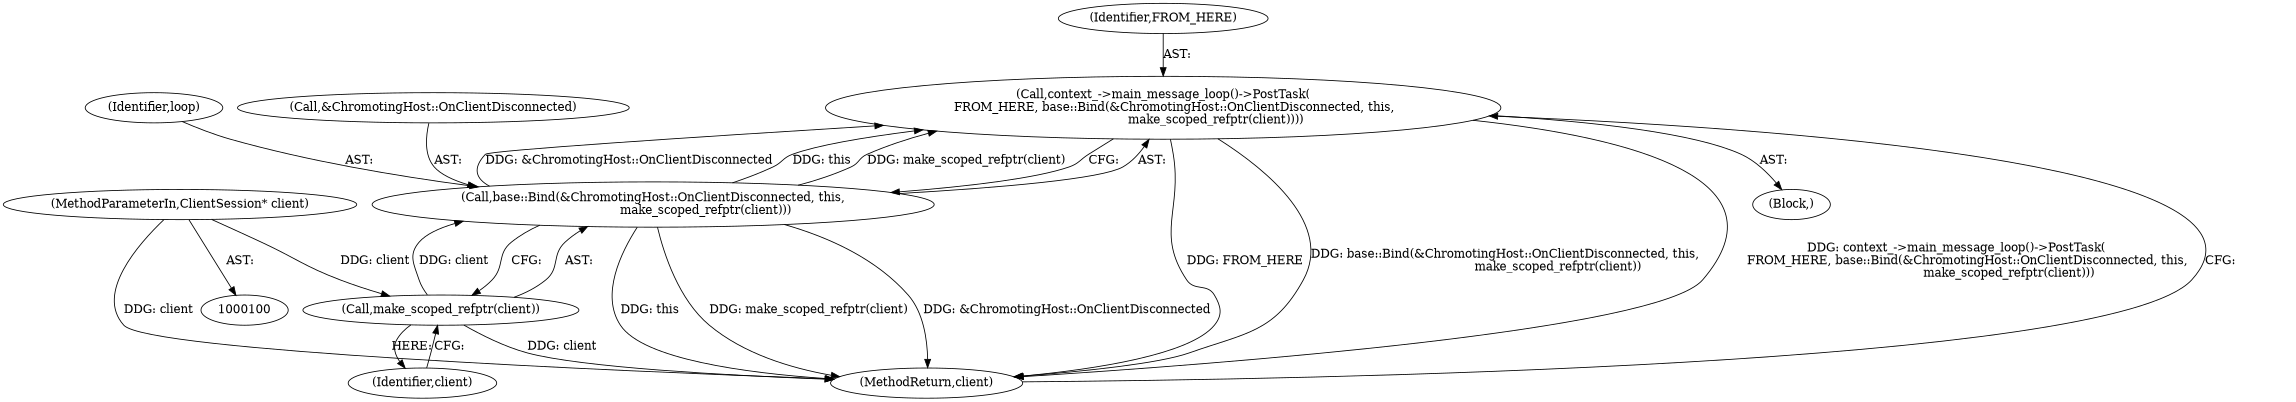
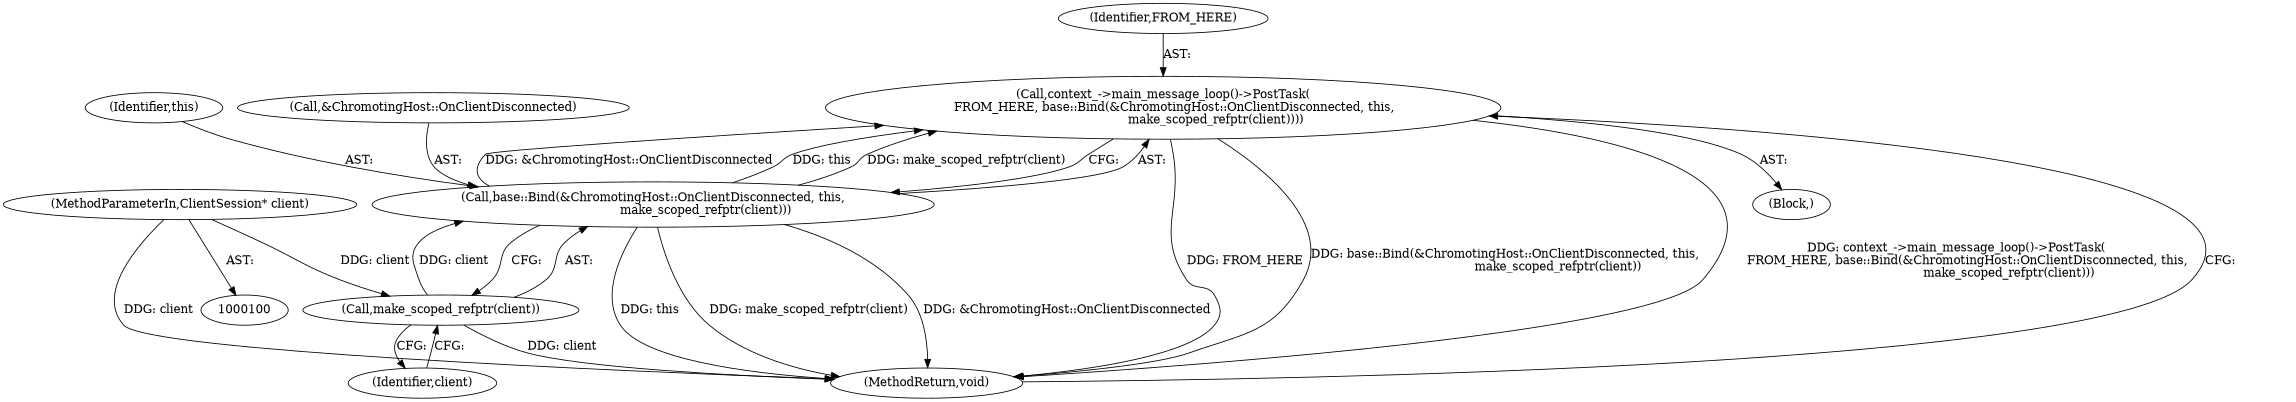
node "(Identifier,loop)": label "(Identifier,loop)" -> "(Identifier,this)"
edge "(Call,make_scoped_refptr(client))" -> "(Identifier,client)": label "HERE: " -> "CFG: "
node "(MethodReturn,client)": label "(MethodReturn,client)" -> "(MethodReturn,void)"
